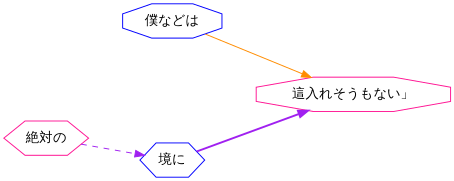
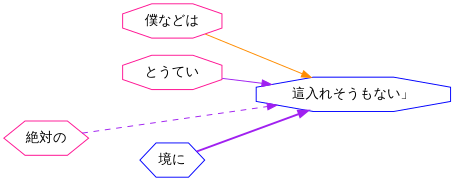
node "僕などは": color blue -> deeppink
node "とうてい": added
node "這入れそうもない」": color deeppink -> blue
edge "絶対の" -> "境に": now "絶対の" -> "這入れそうもない」"
